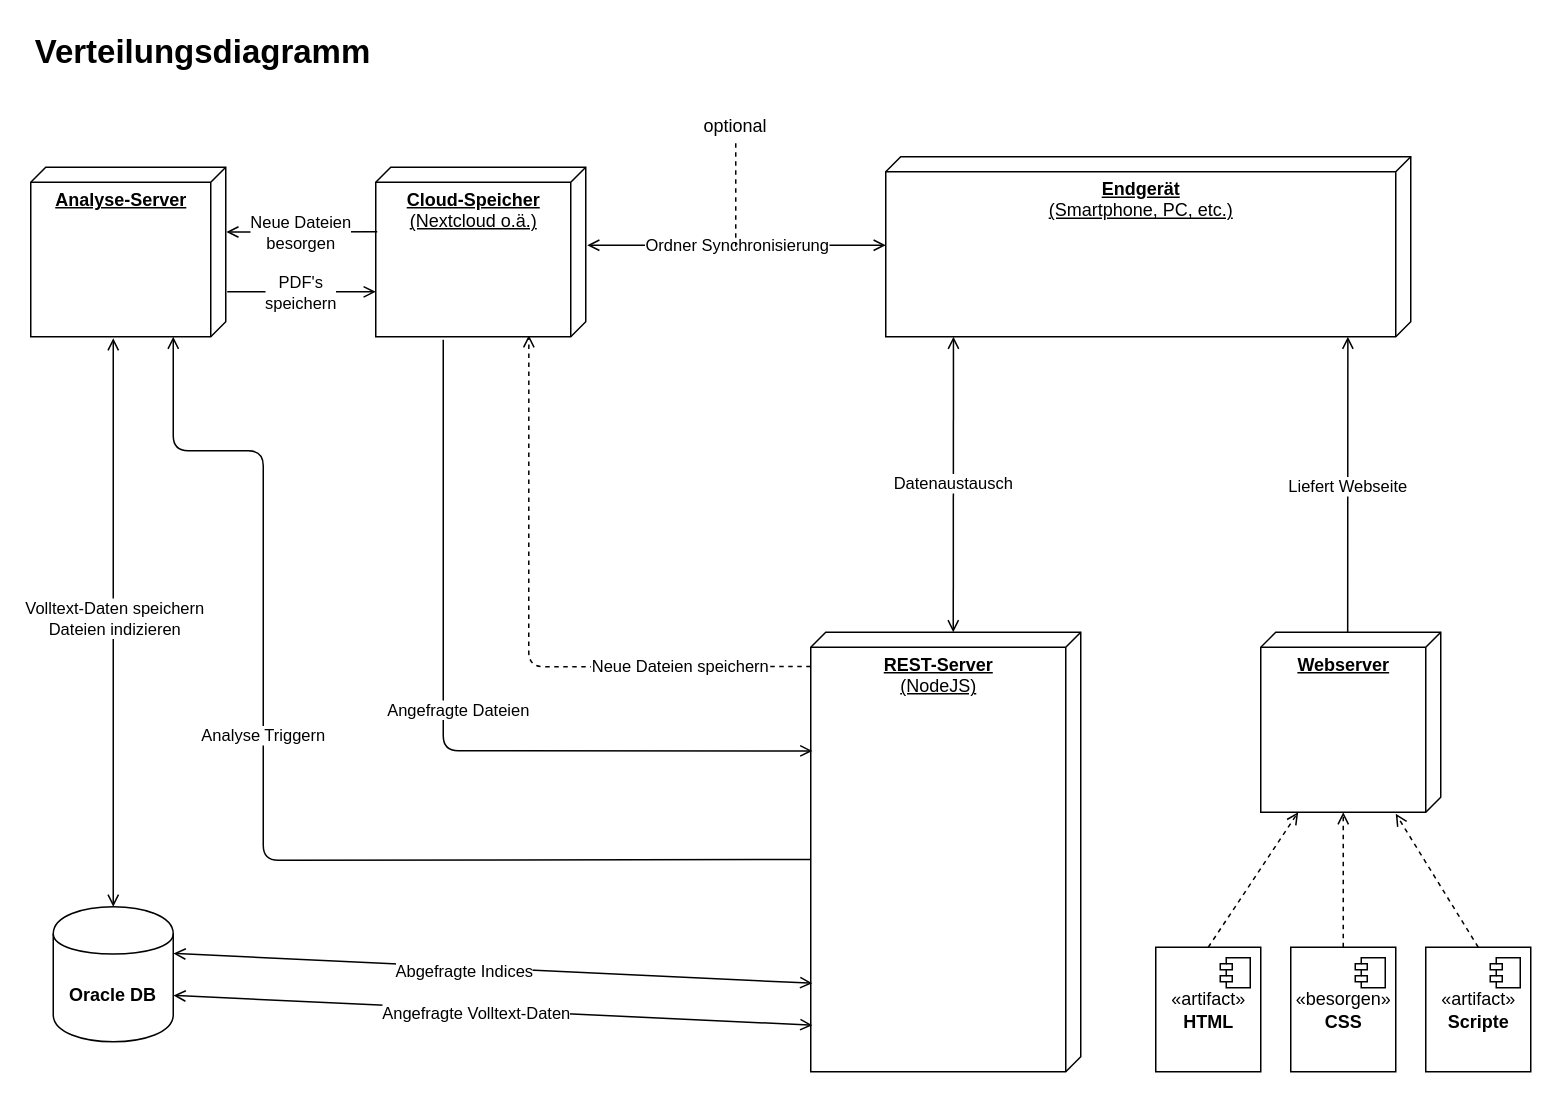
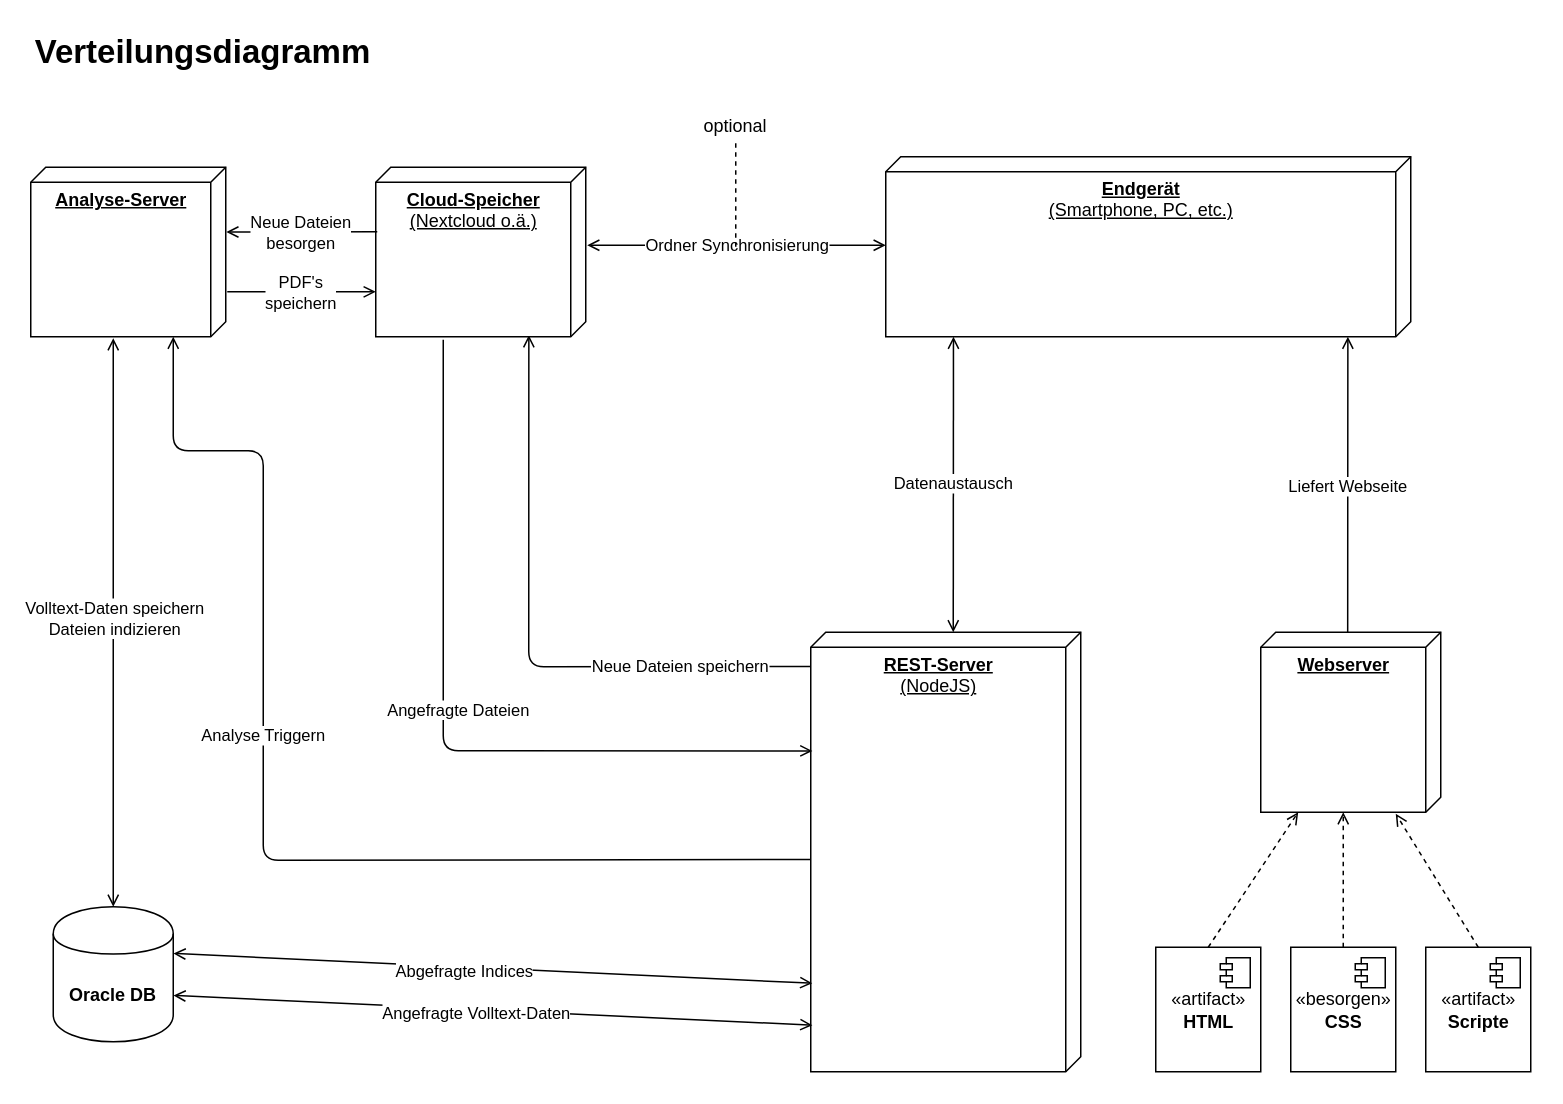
edge "REST-Server (NodeJS)" -> "Cloud-Speicher (Nextcloud o.ä.)": style dashed -> solid
